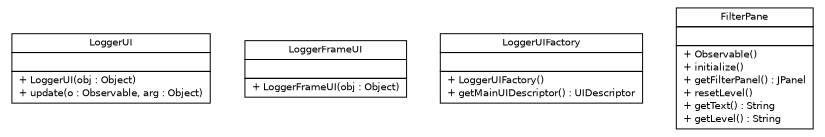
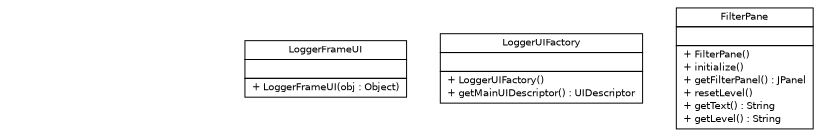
node "FilterPane": text "+ Observable()" -> "+ FilterPane()"
node "LoggerUI": removed
